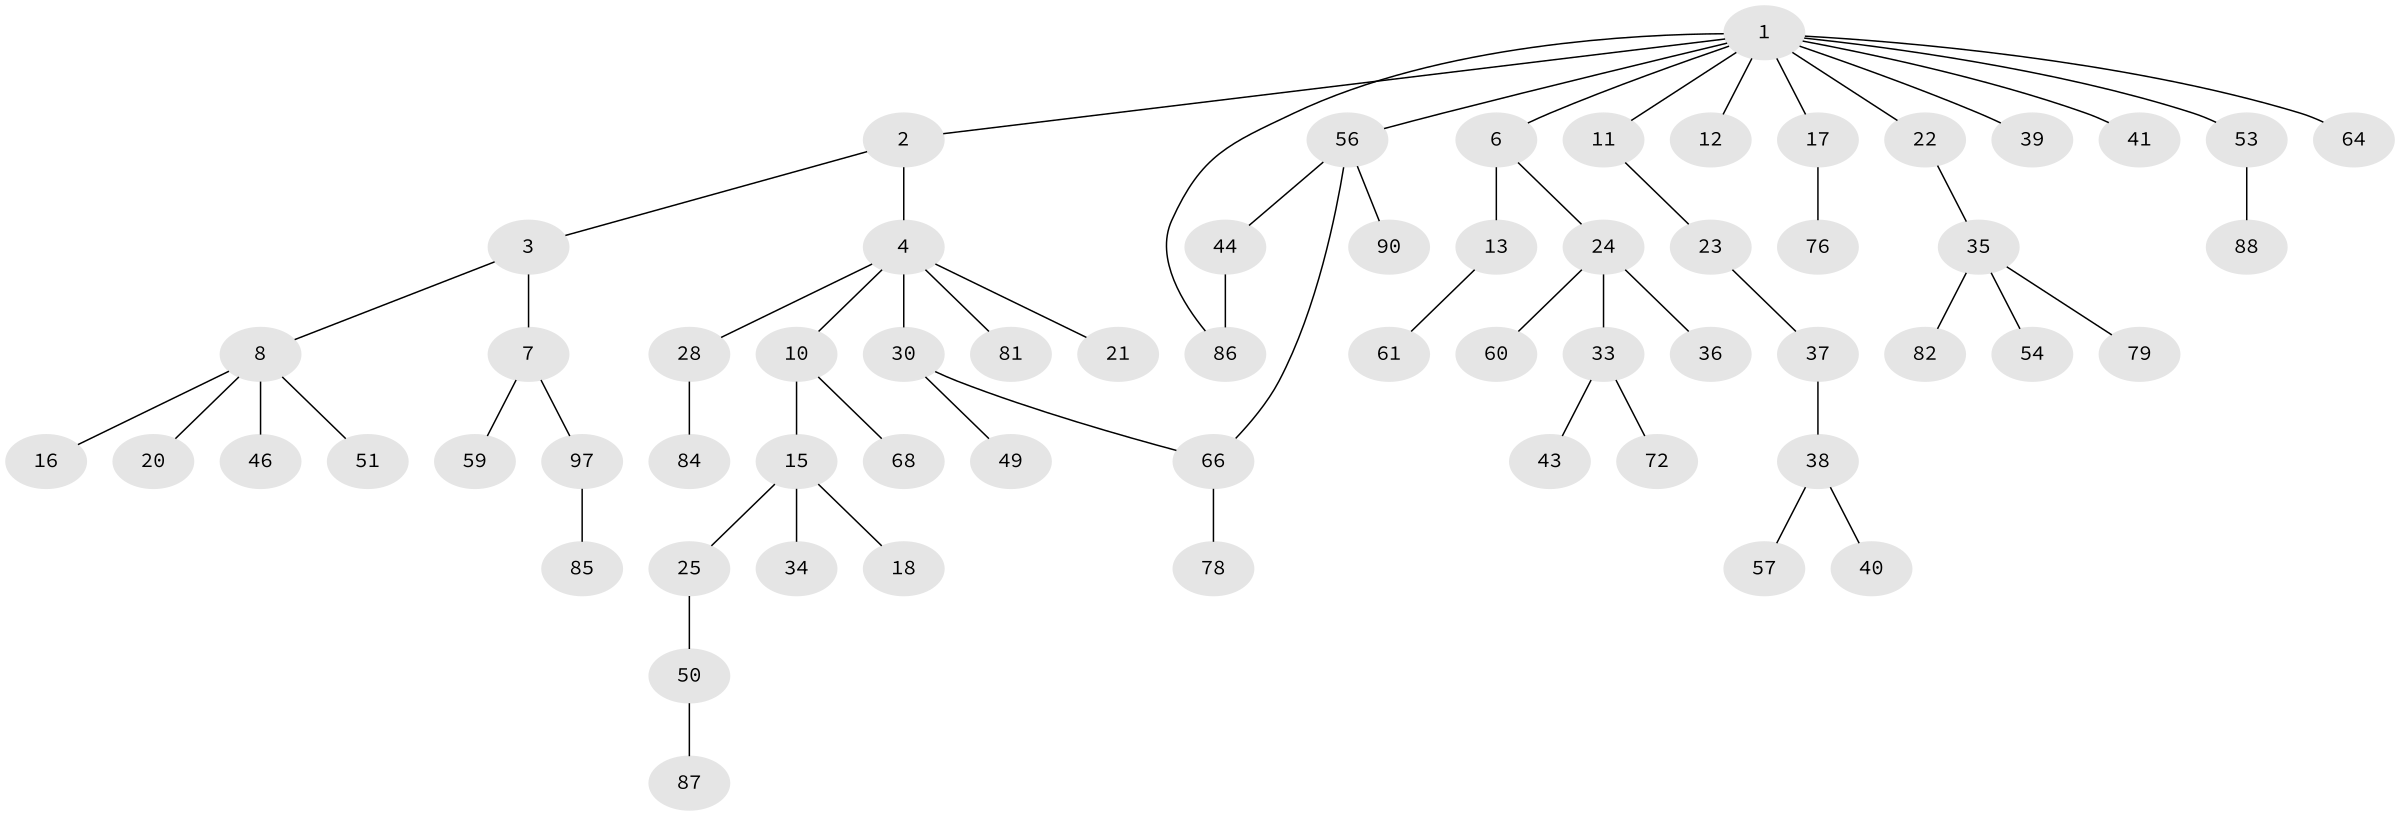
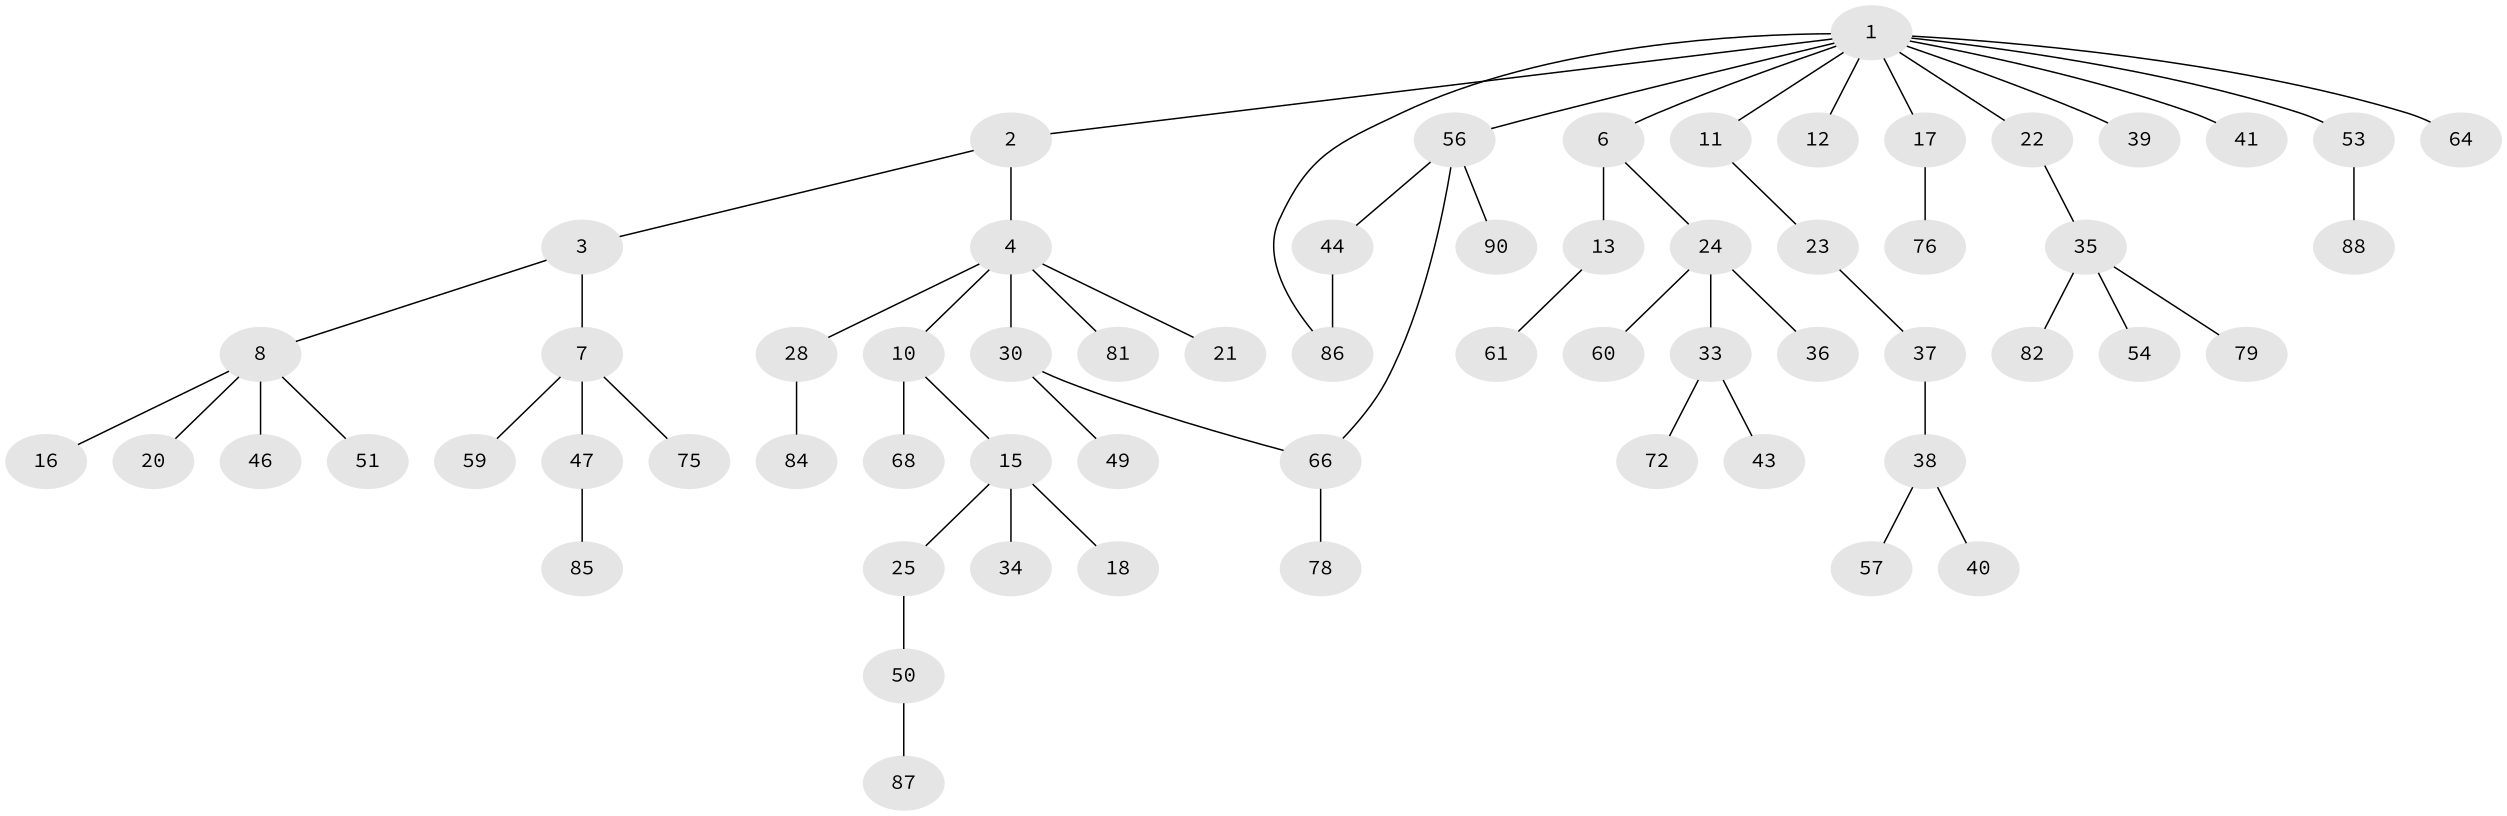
node "97": label "97" -> "47"
node "75": added
